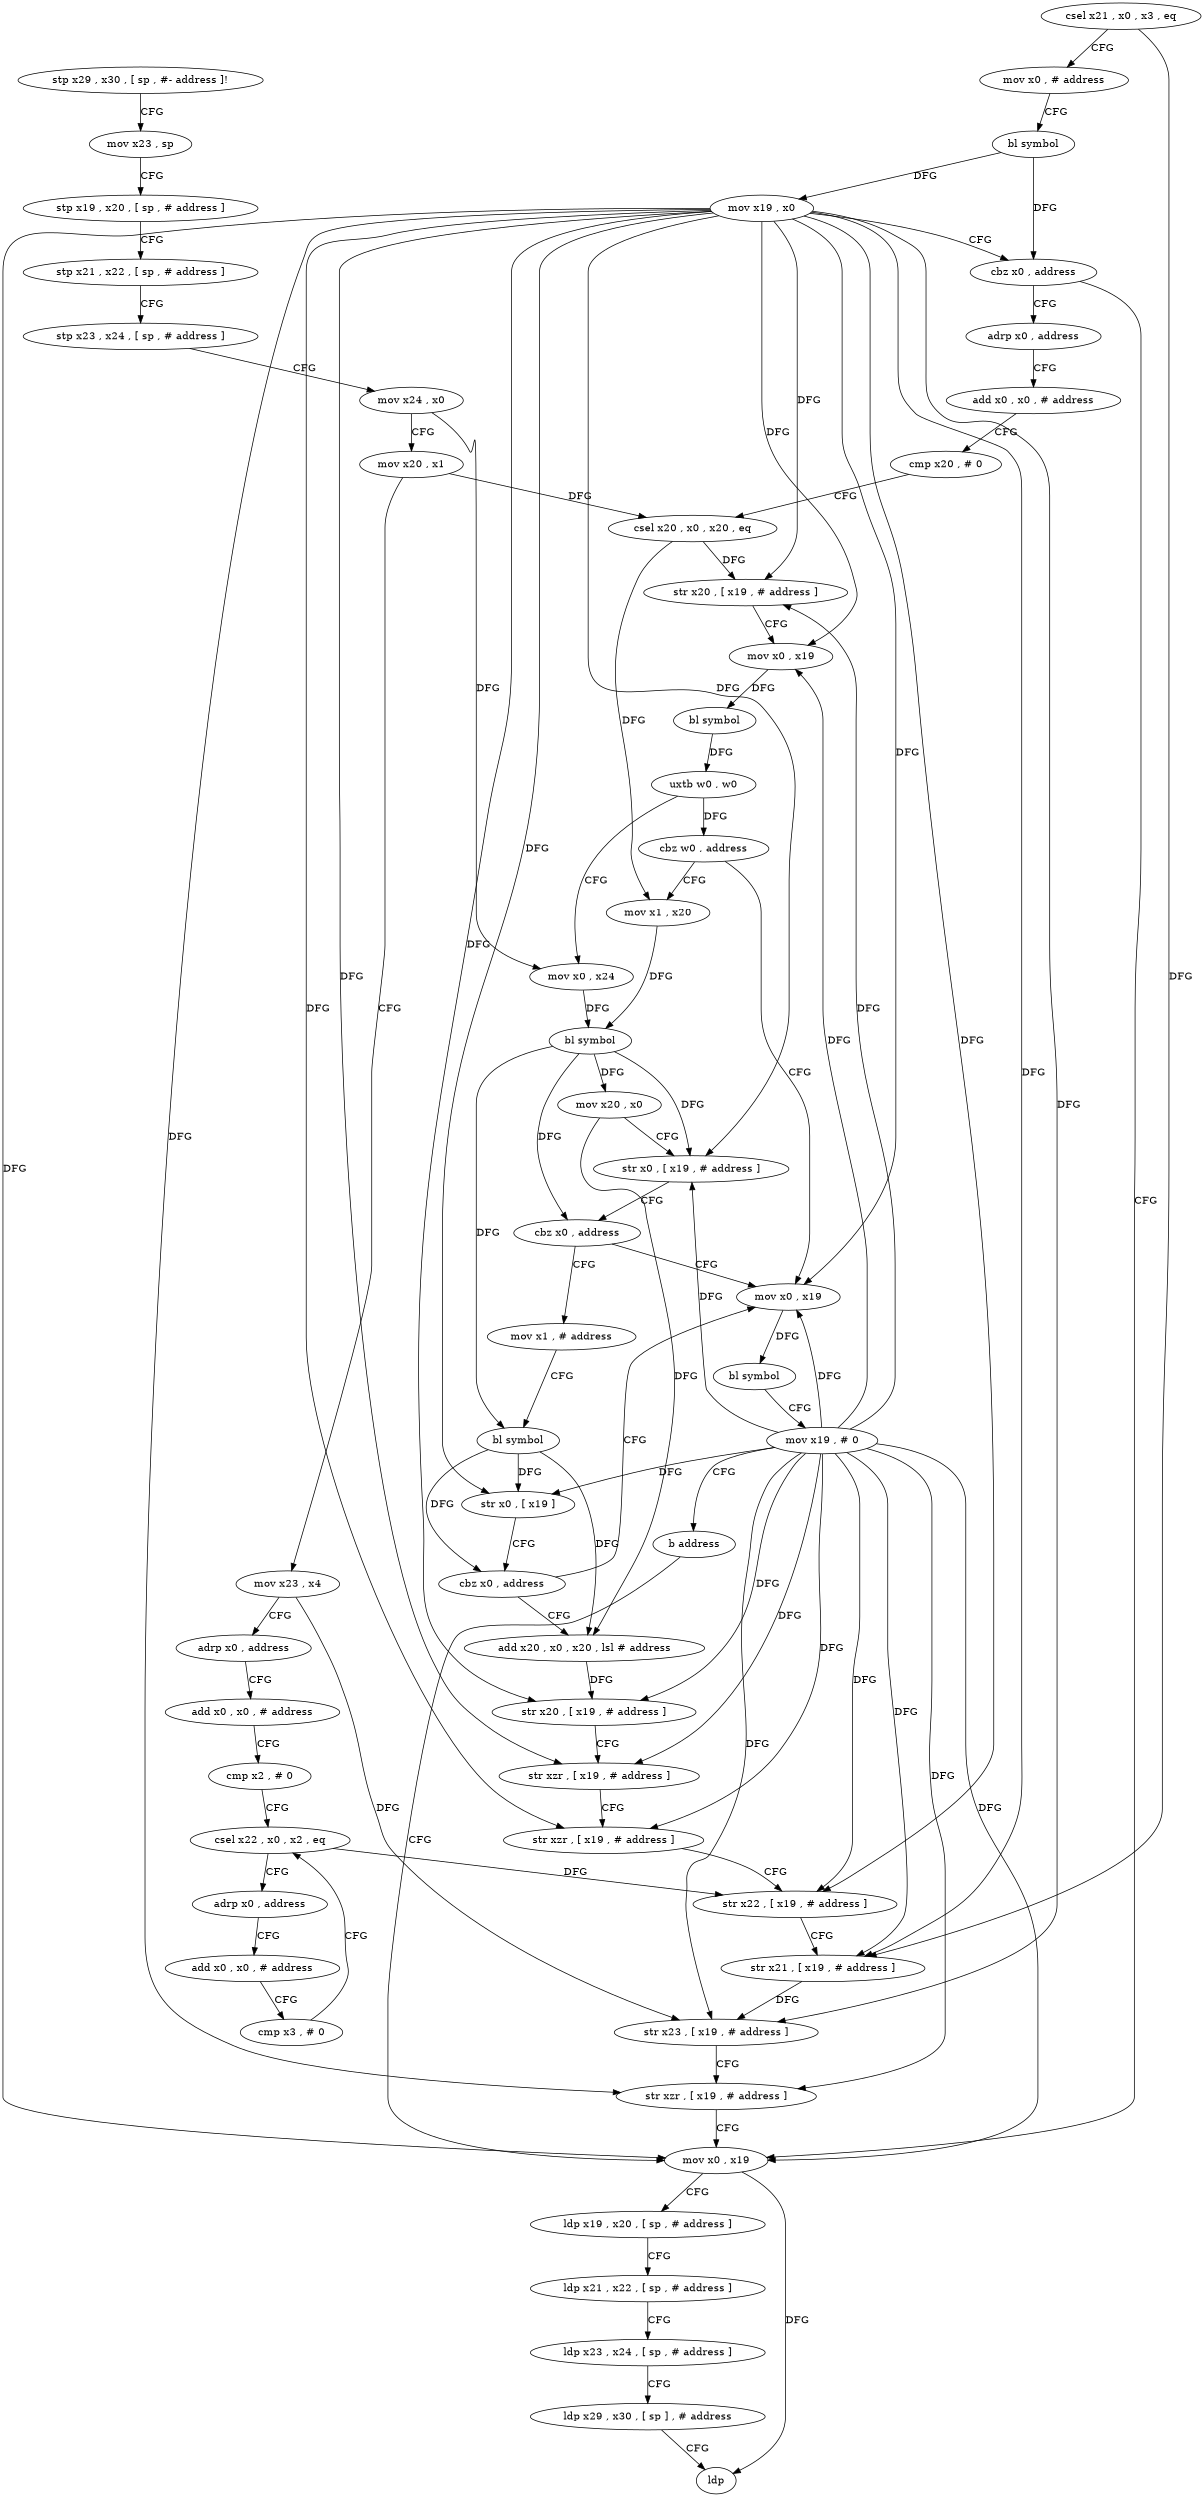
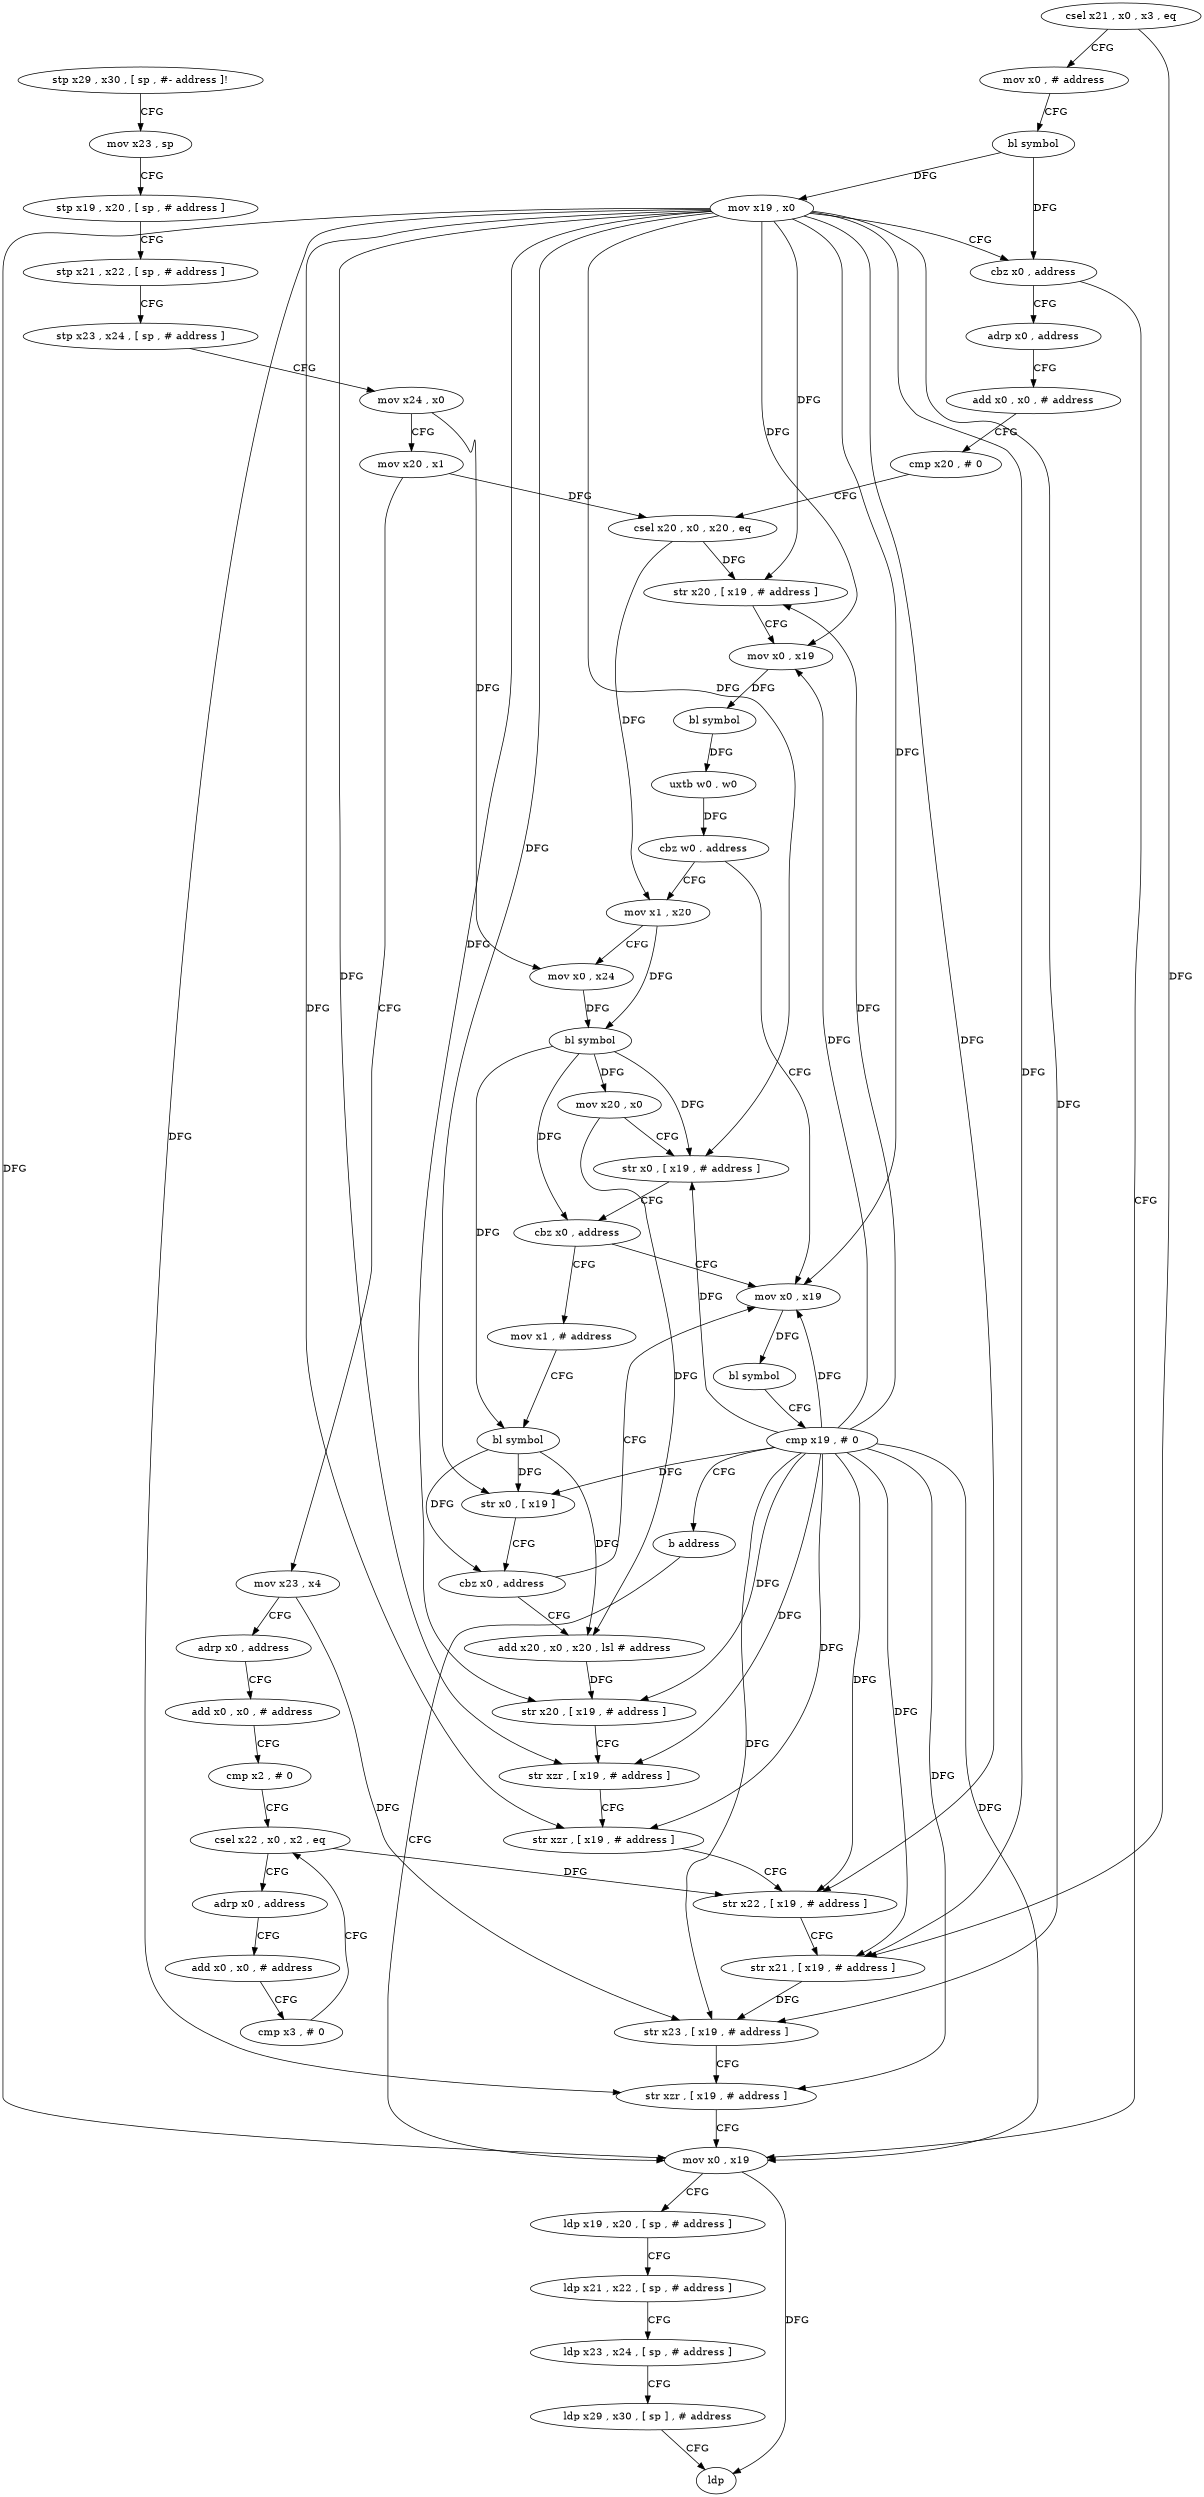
edge "uxtb w0 , w0" -> "mov x0 , x24": now "mov x1 , x20" -> "mov x0 , x24"
node "mov x19 , # 0": label "mov x19 , # 0" -> "cmp x19 , # 0"
